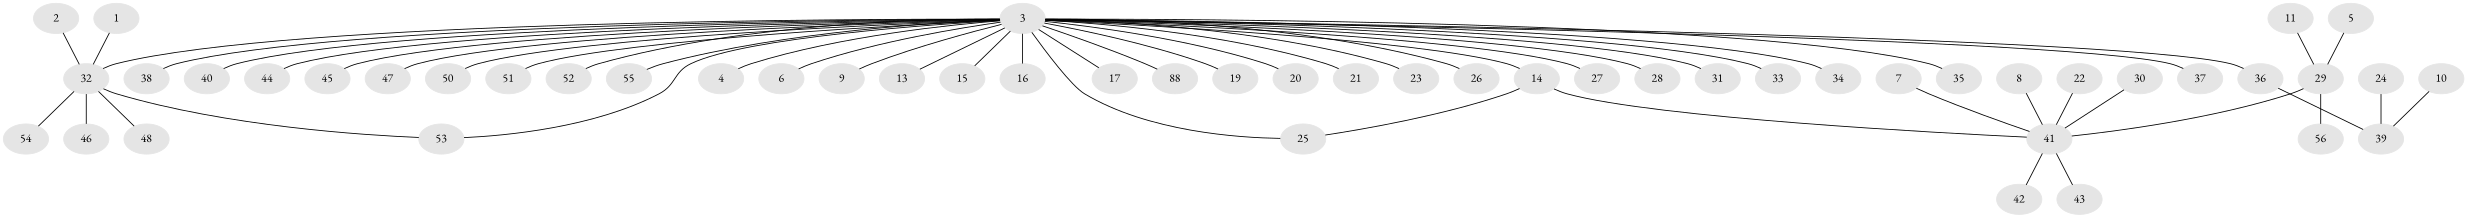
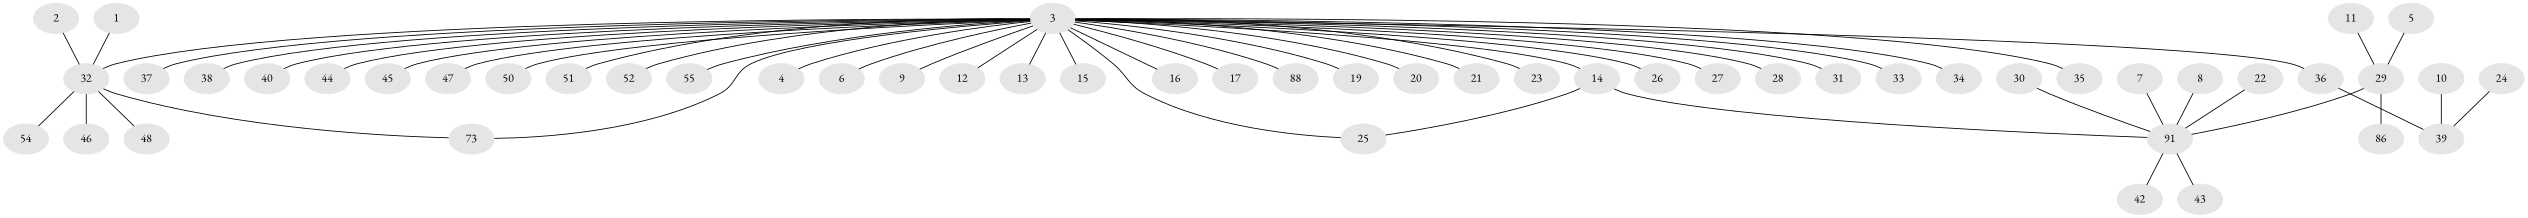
node "12": added
node "53": label "53" -> "73"
node "41": label "41" -> "91"
node "56": label "56" -> "86"
